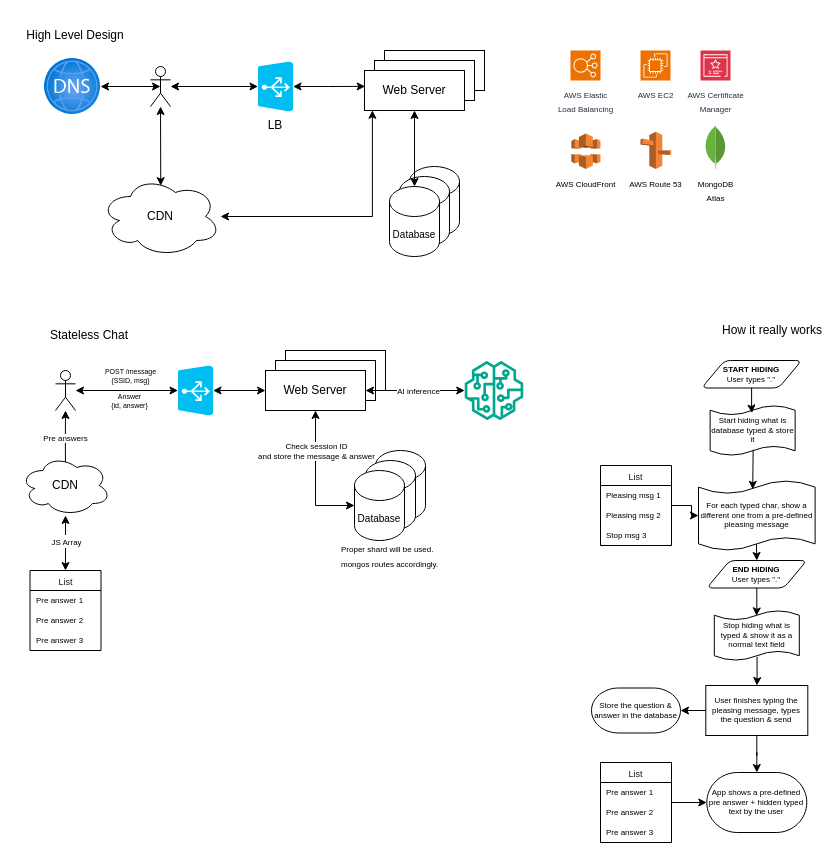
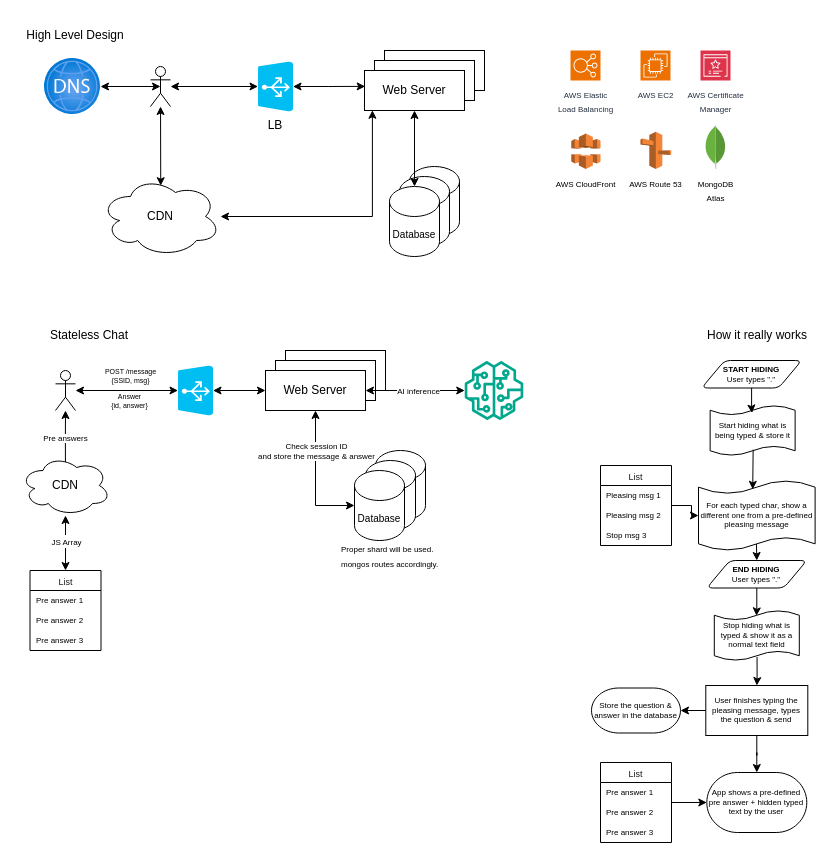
node "How it really works": moved (773, 331) -> (758, 336)
node "Start hiding what is database typed & store it": label "Start hiding what is database typed & store it" -> "Start hiding what is being typed & store it"
